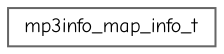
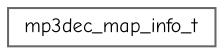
node "mp3info_map_info_t": label "mp3info_map_info_t" -> "mp3dec_map_info_t"
